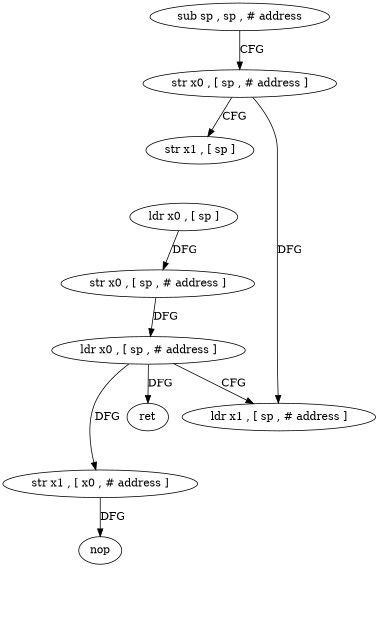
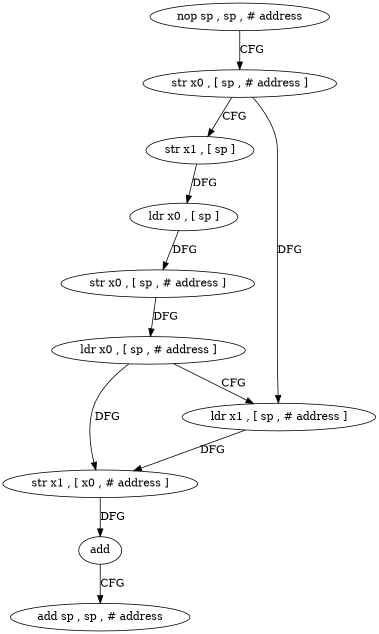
node "sub sp , sp , # address": label "sub sp , sp , # address" -> "nop sp , sp , # address"
edge "str x1 , [ sp ]" -> "ldr x0 , [ sp ]": added, label "DFG"
node "ret": removed
edge "ldr x1 , [ sp , # address ]" -> "str x1 , [ x0 , # address ]": added, label "DFG"
node "nop": label "nop" -> "add"
node "add sp , sp , # address": added
